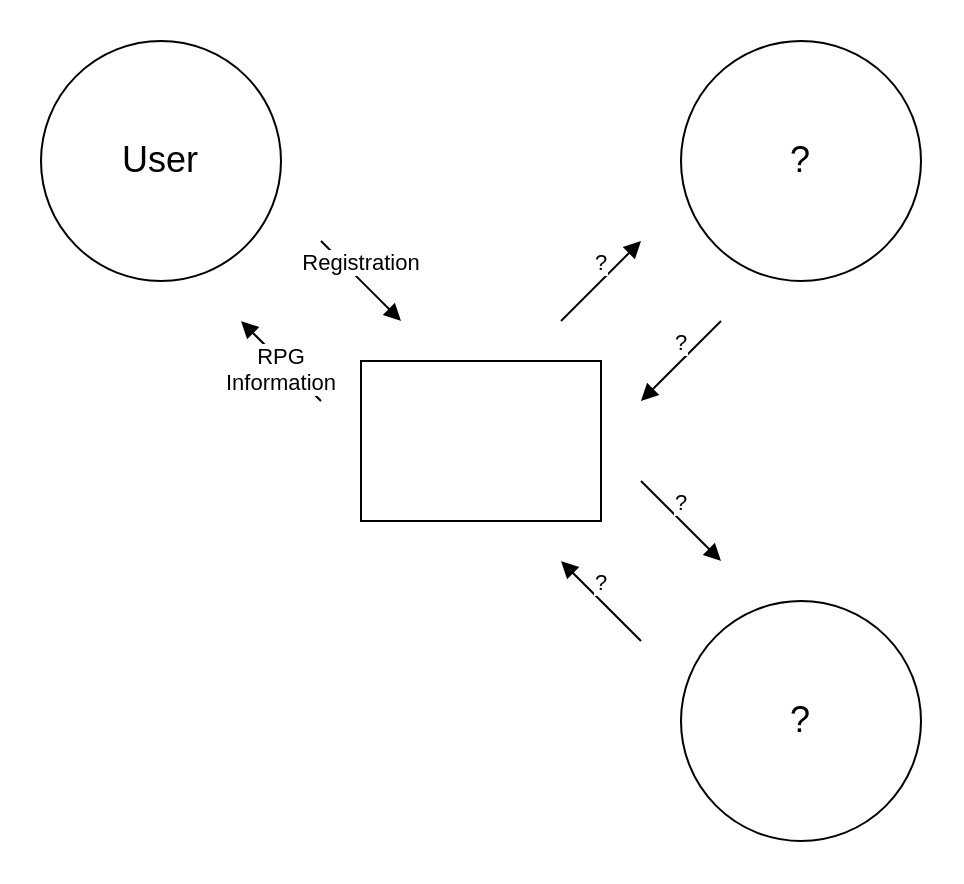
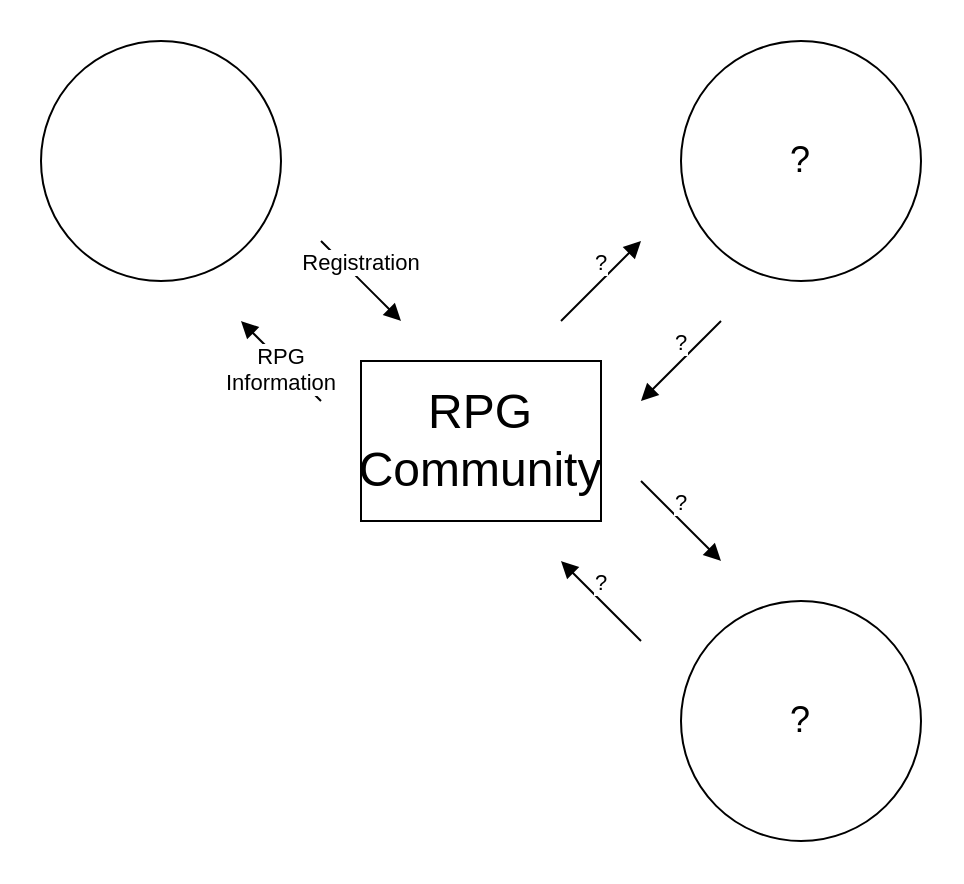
node "User": removed
node "RPG Community": added
